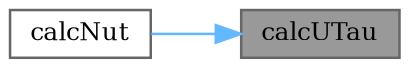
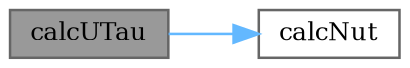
edge "calcNut" -> "calcUTau": reversed
